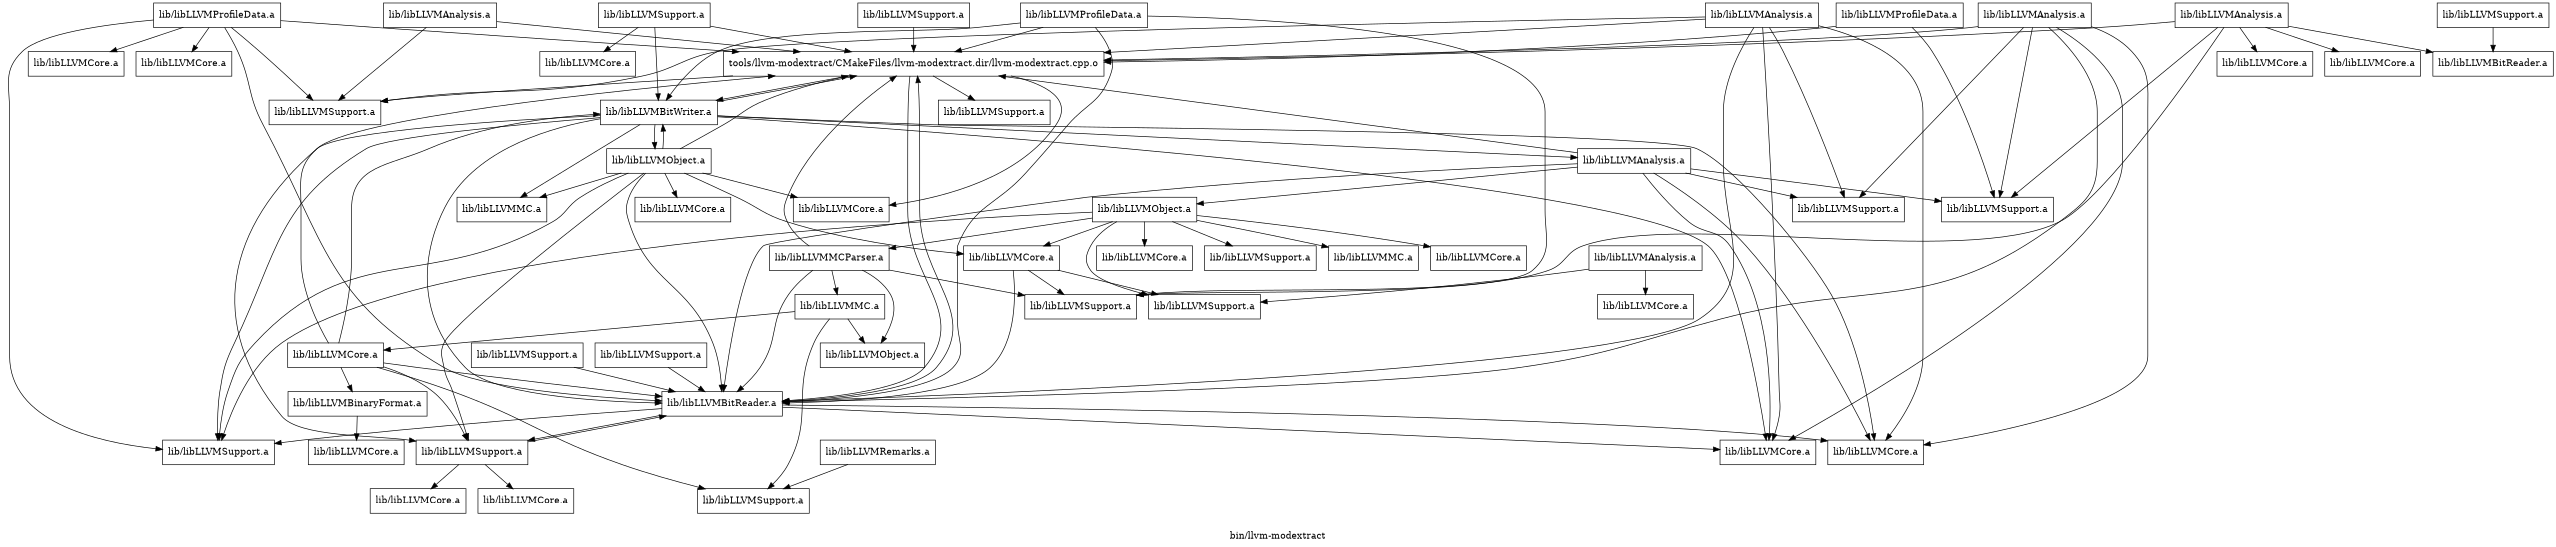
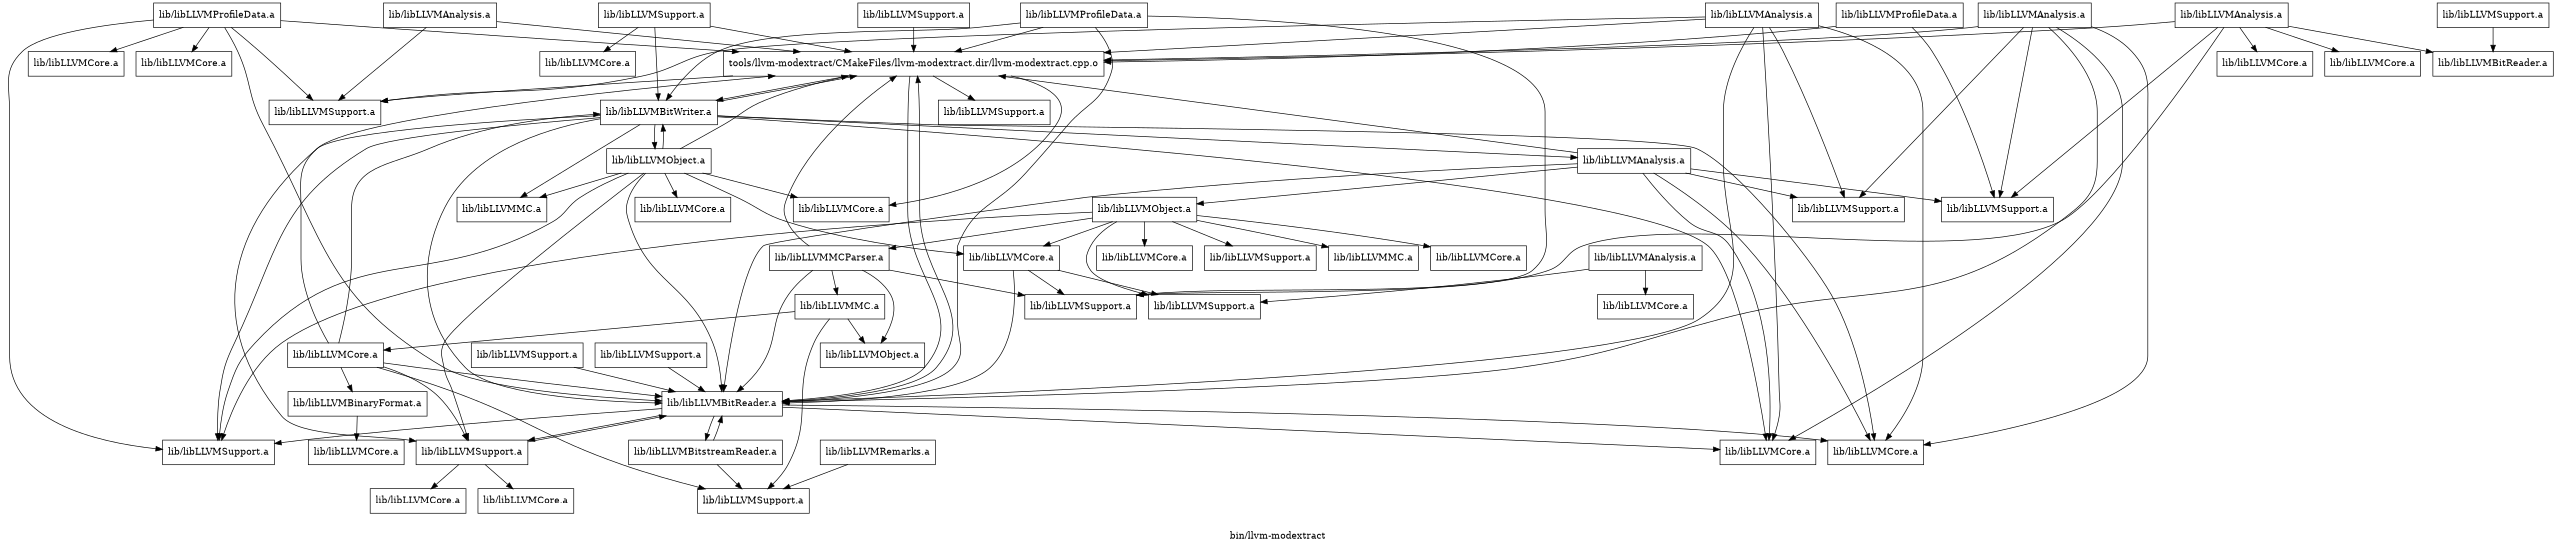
node "lib/libLLVMBitstreamReader.a": added
